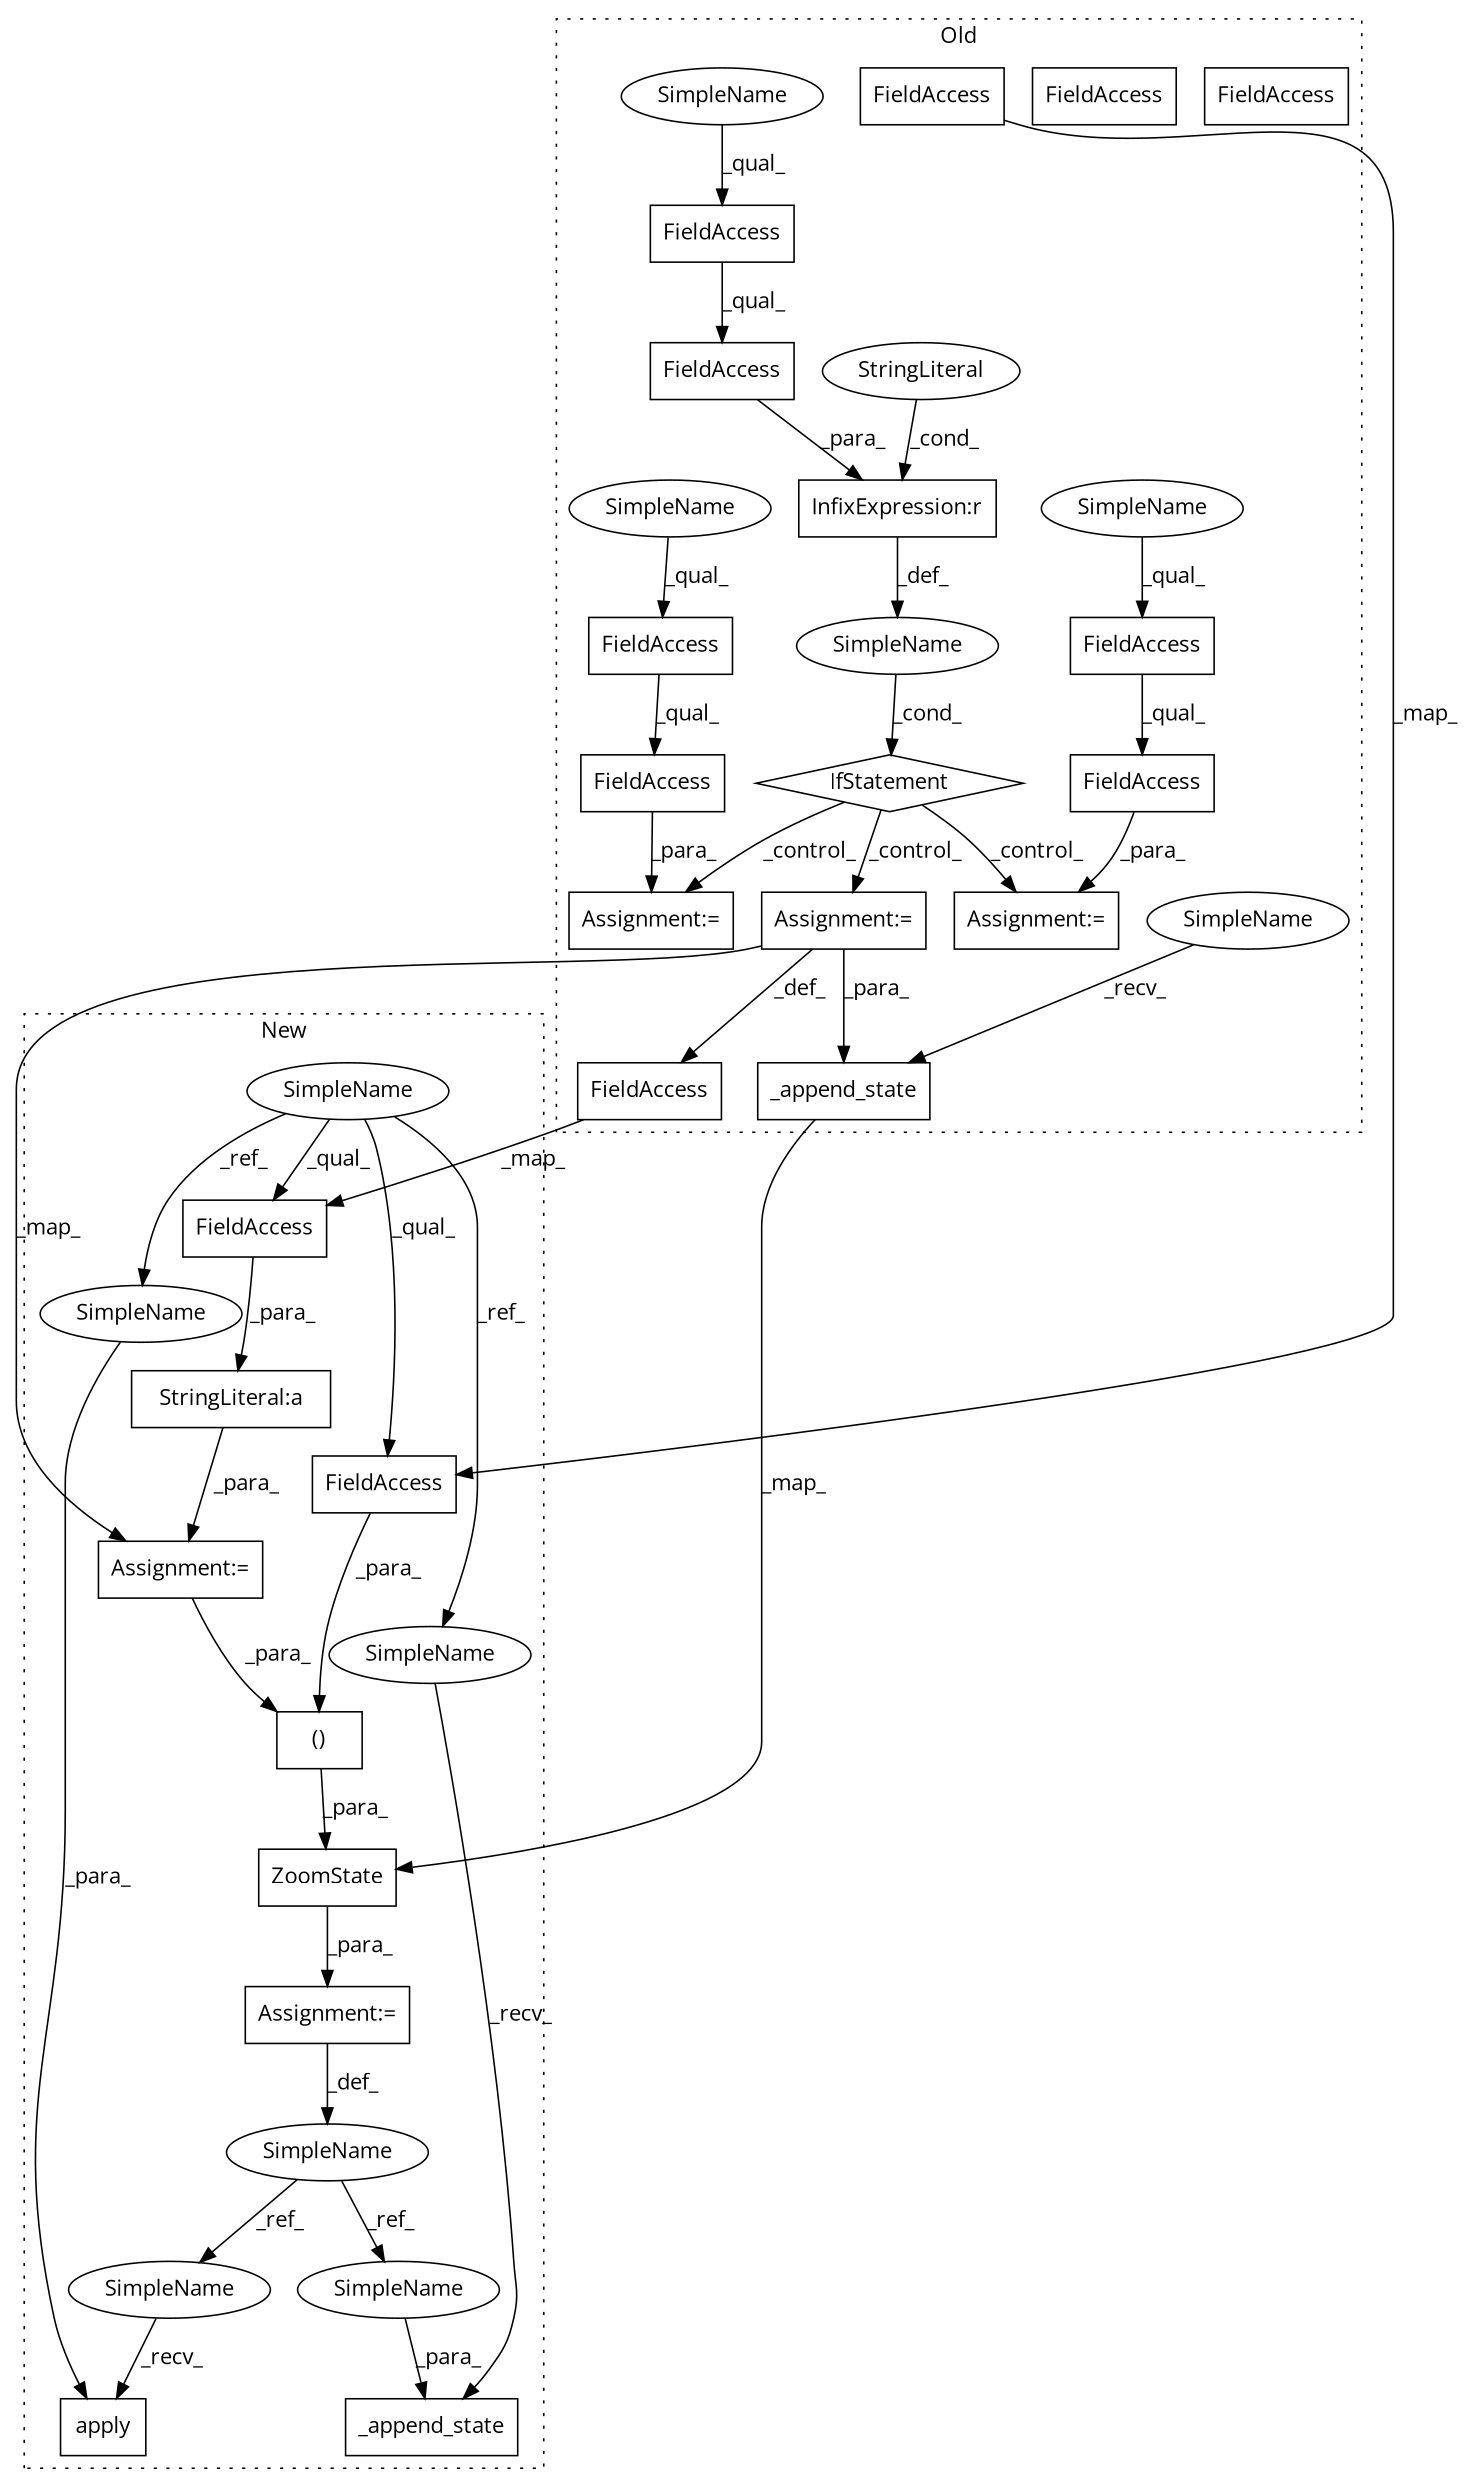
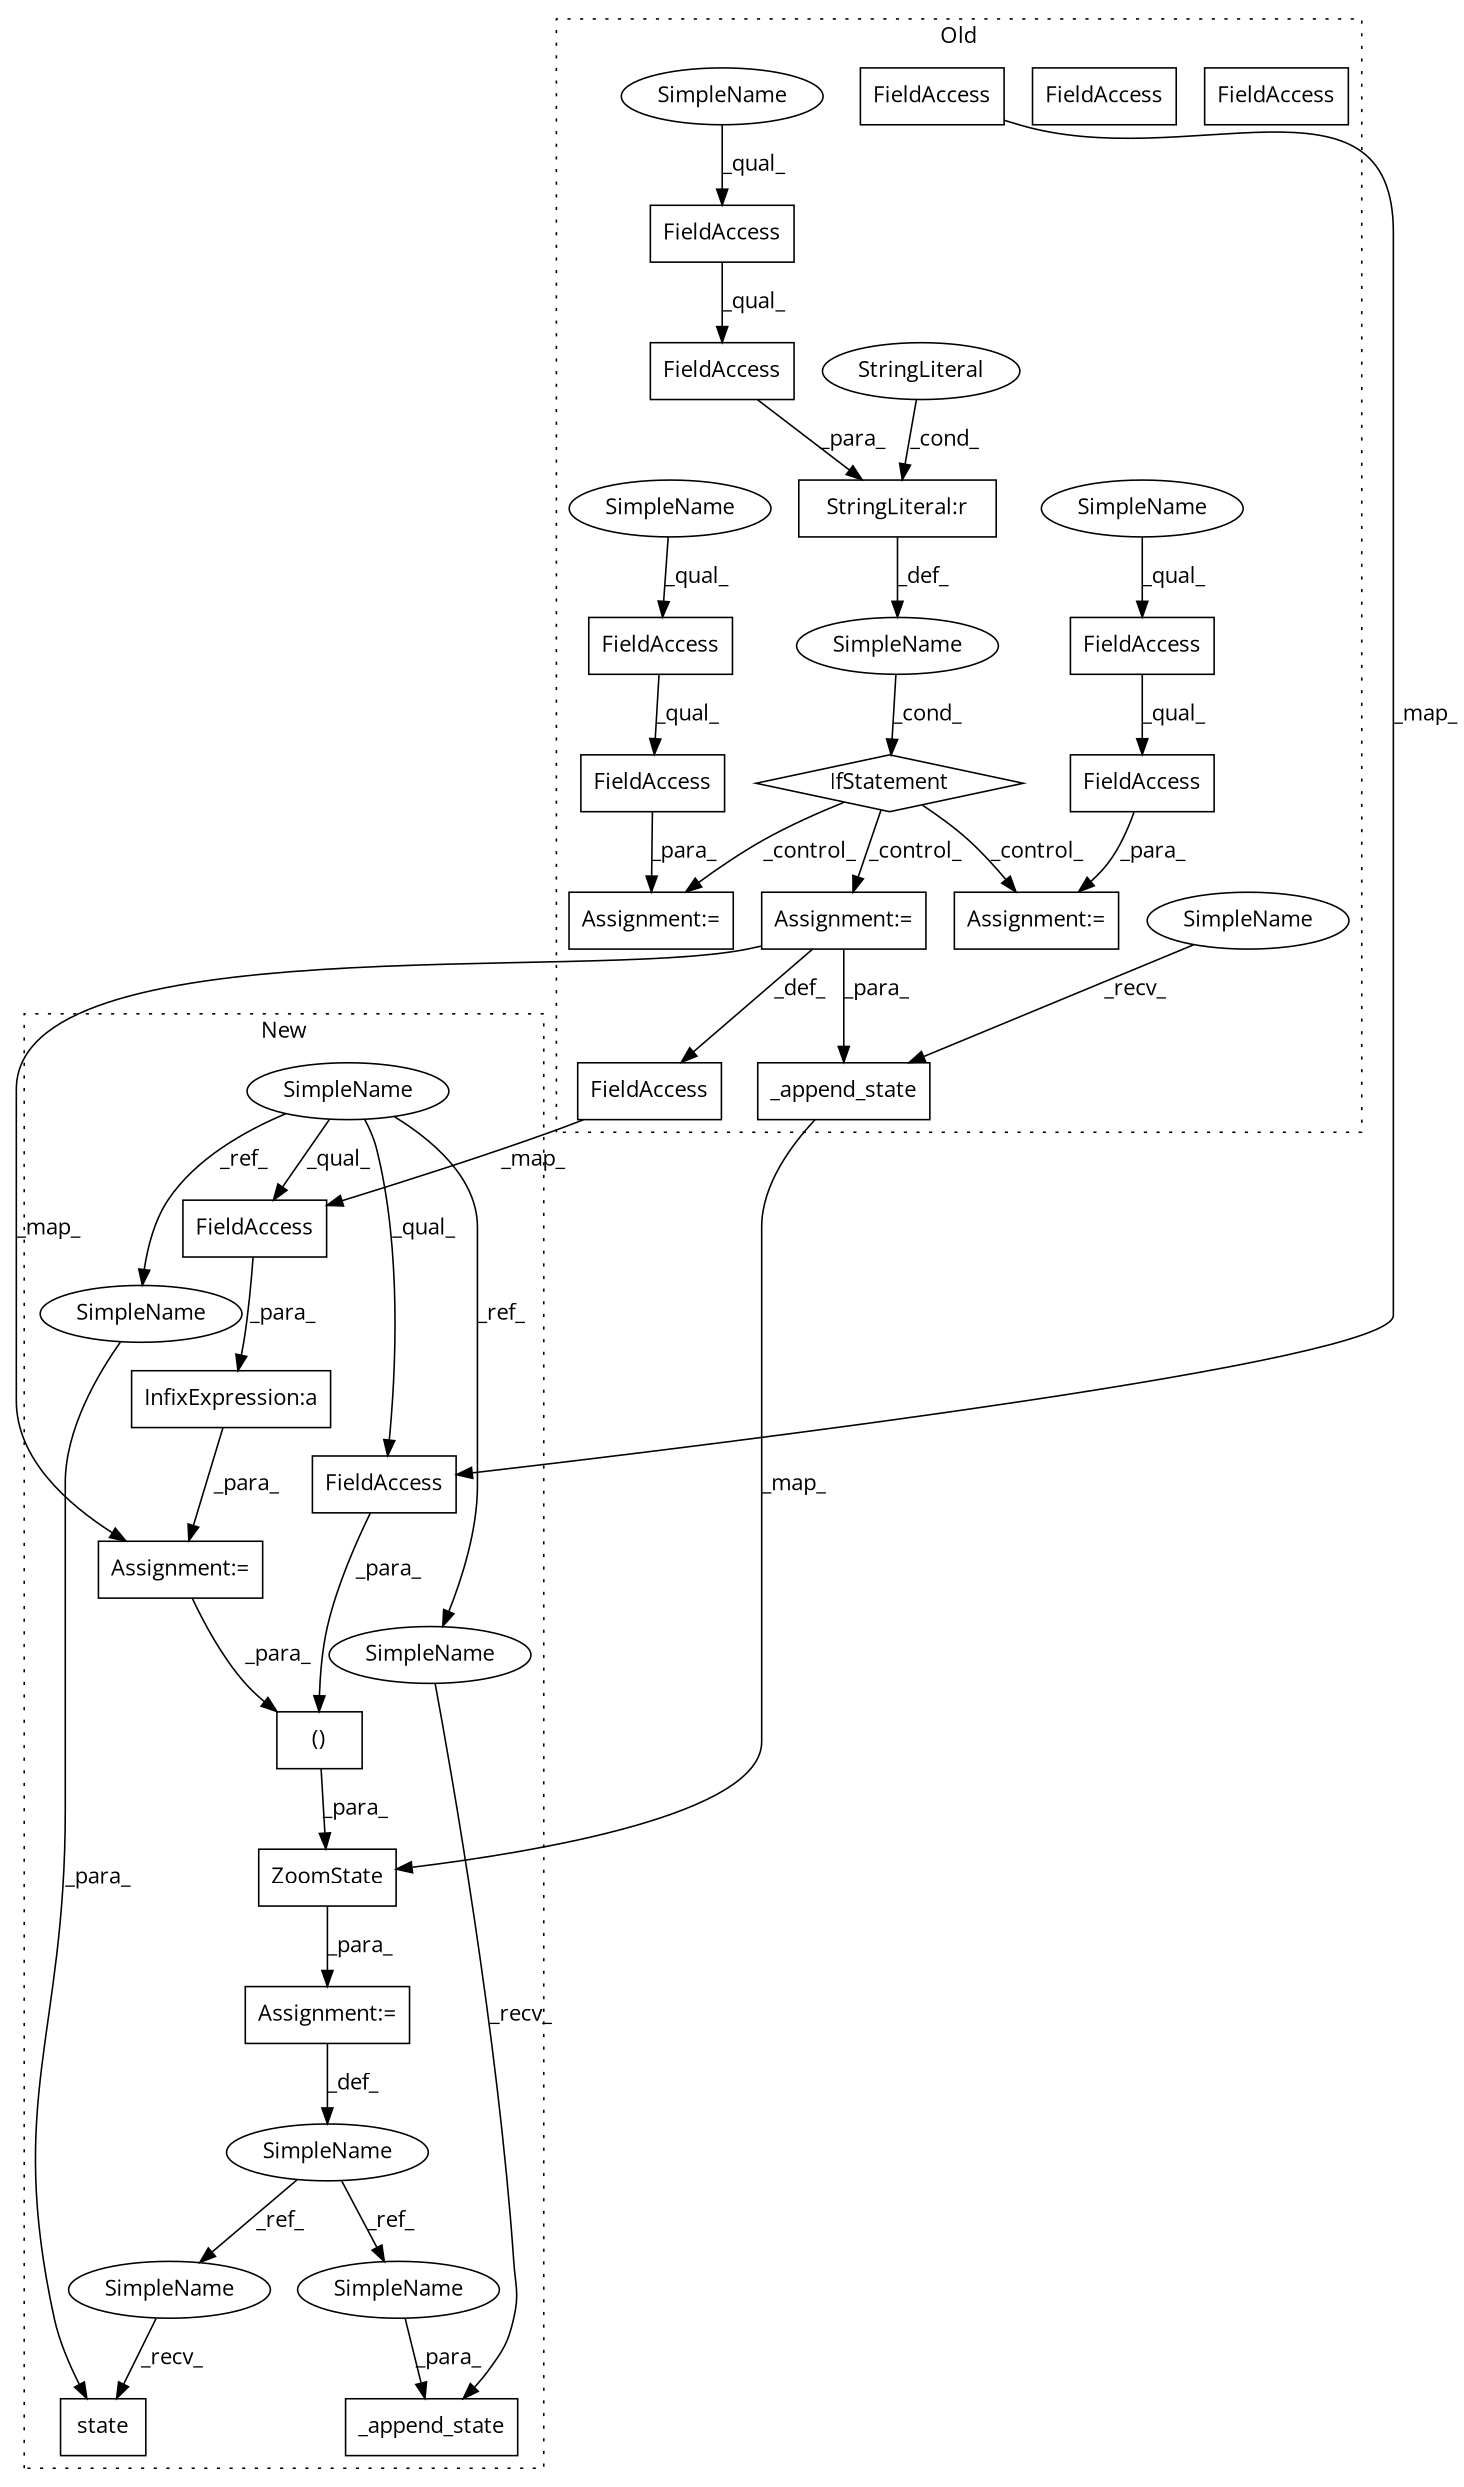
node "InfixExpression:r": label "InfixExpression:r" -> "StringLiteral:r"
node "StringLiteral:a": label "StringLiteral:a" -> "InfixExpression:a"
node "apply": label "apply" -> "state"
